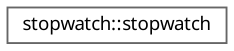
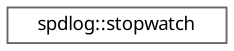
node "stopwatch::stopwatch": label "stopwatch::stopwatch" -> "spdlog::stopwatch"
